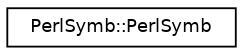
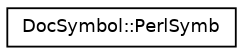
node "PerlSymb::PerlSymb": label "PerlSymb::PerlSymb" -> "DocSymbol::PerlSymb"
